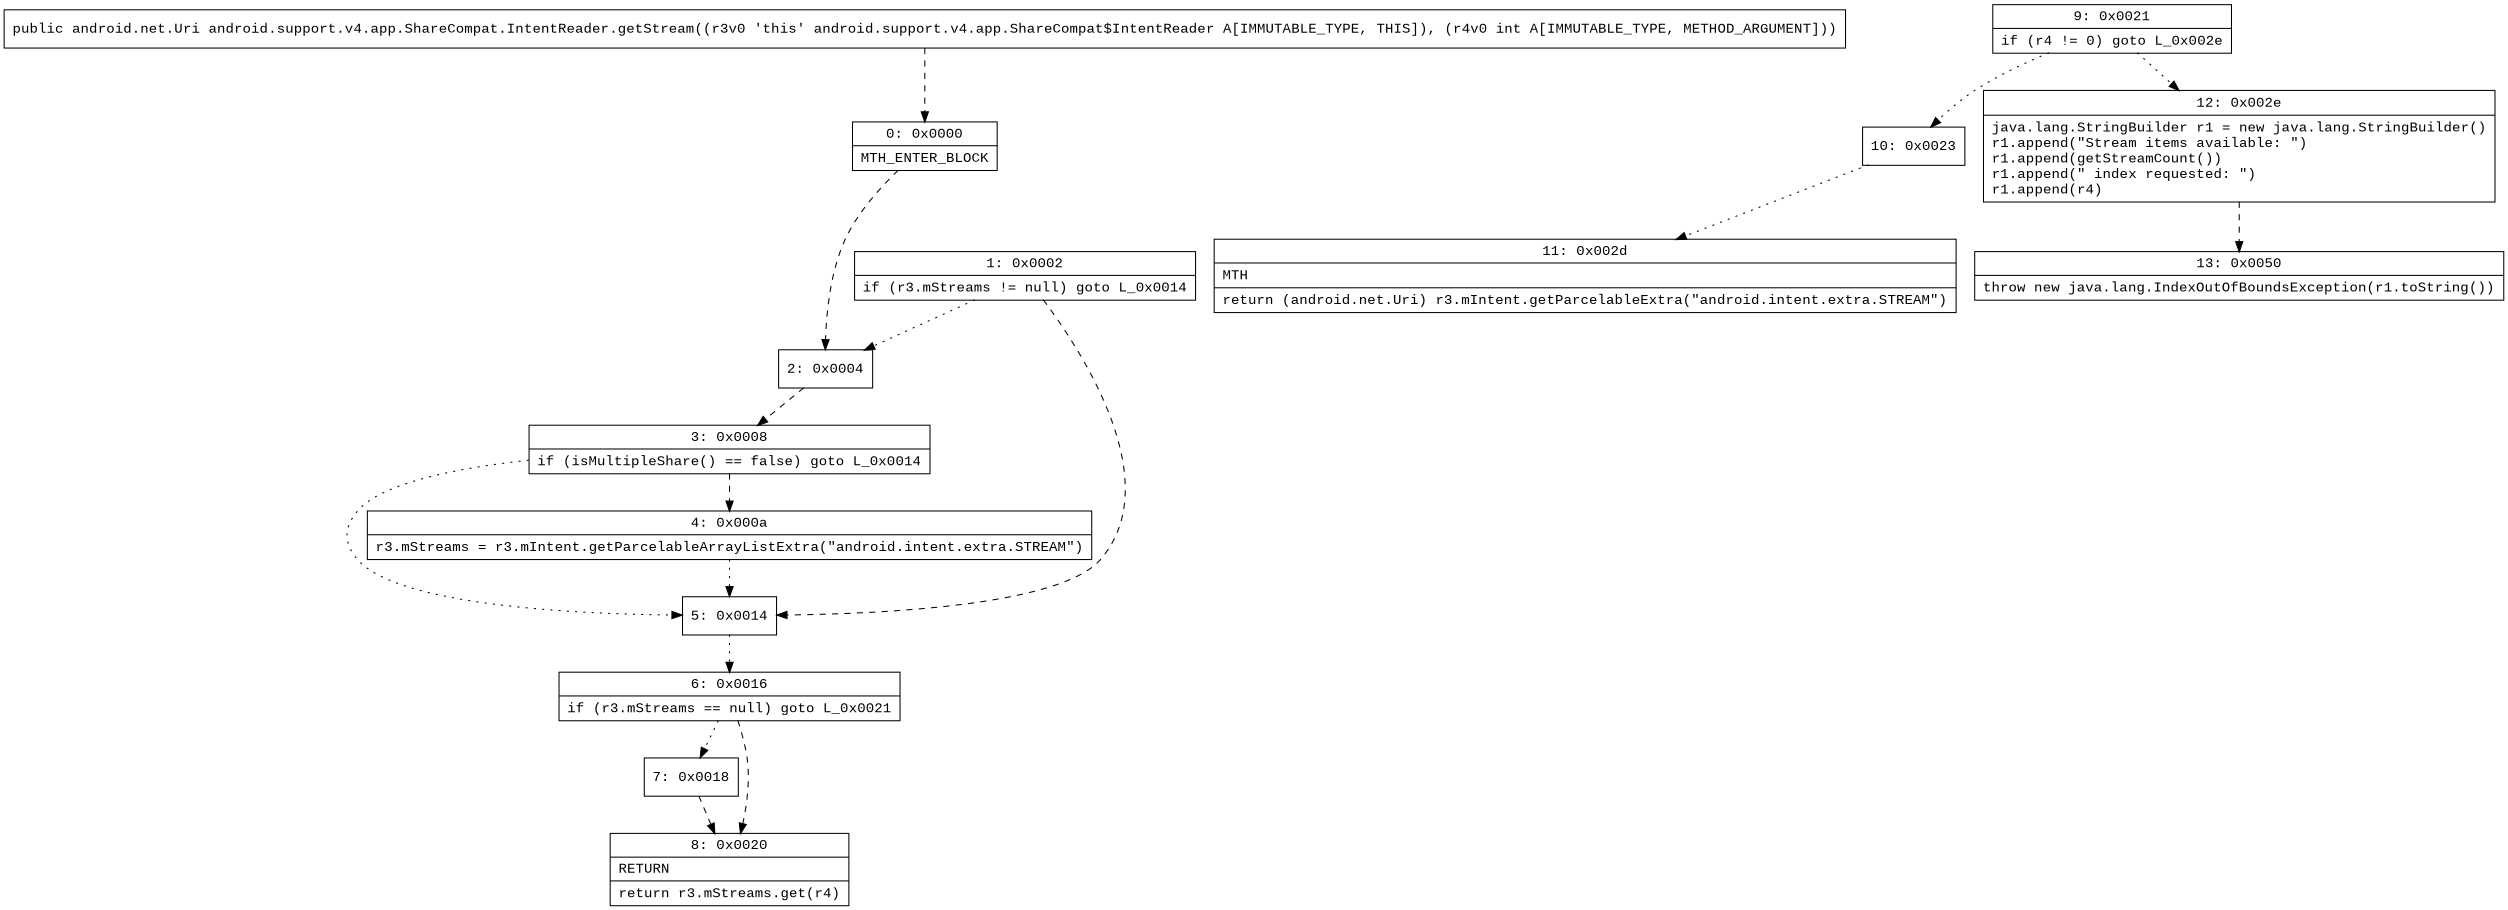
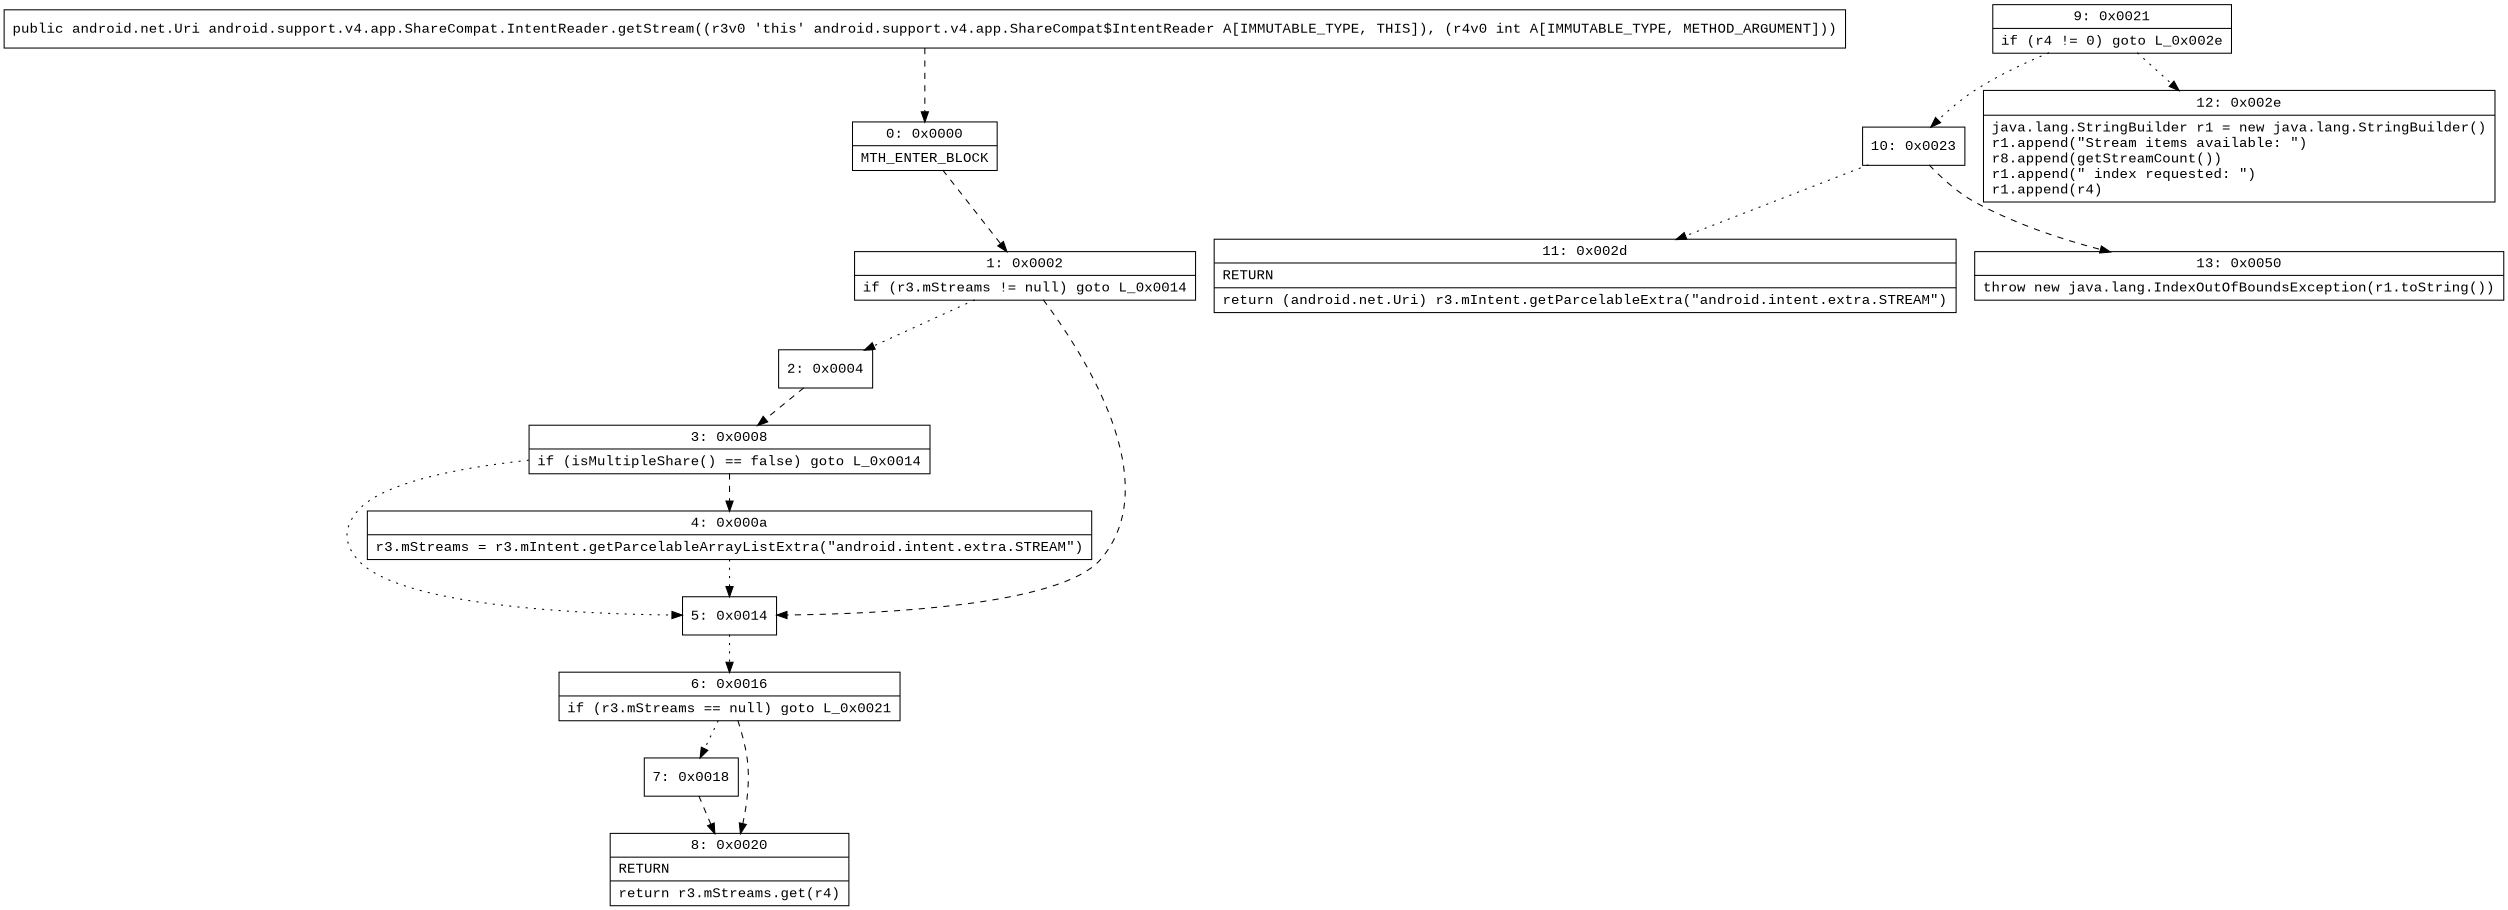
node "12: 0x002e": text "r1.append(getStreamCount())" -> "r8.append(getStreamCount())"
edge "12: 0x002e" -> "13: 0x0050": now "10: 0x0023" -> "13: 0x0050"
edge "0: 0x0000" -> "2: 0x0004": now "0: 0x0000" -> "1: 0x0002"
node "11: 0x002d": text "MTH" -> "RETURN"
